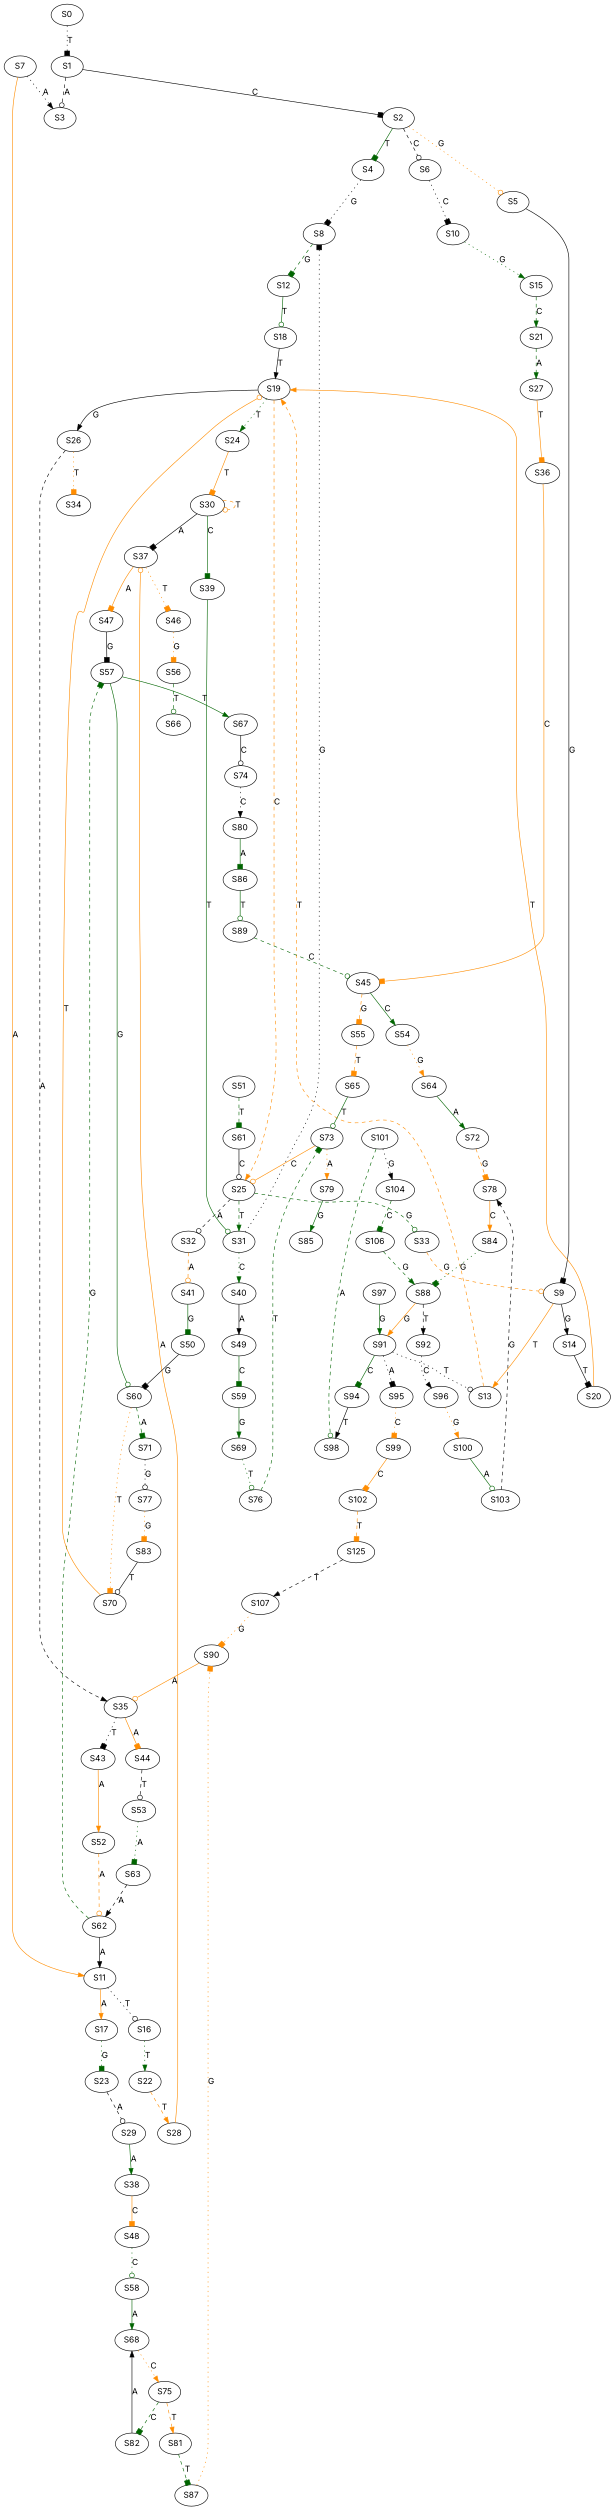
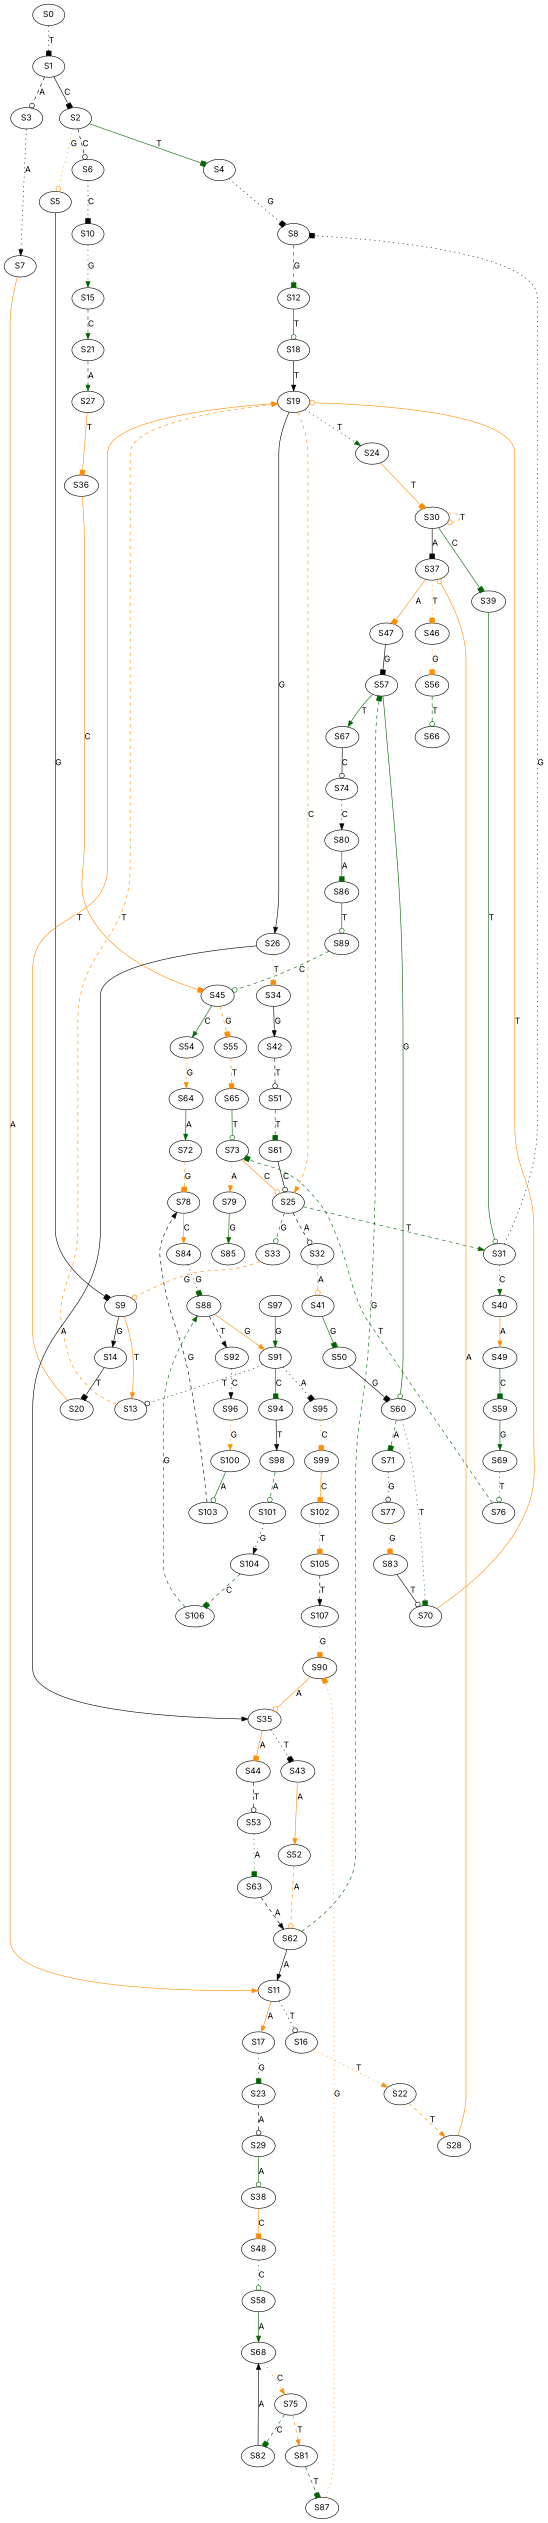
edge "S7" -> "S3": reversed
node "S42": added
edge "S26" -> "S35": style dashed -> solid
edge "S101" -> "S98": reversed
edge "S40" -> "S49": color black -> darkorange
edge "S60" -> "S70": color darkorange -> darkgreen
node "S125": label "S125" -> "S105"
edge "S16" -> "S22": color darkgreen -> darkorange
edge "S29" -> "S38": arrowhead normal -> odot
